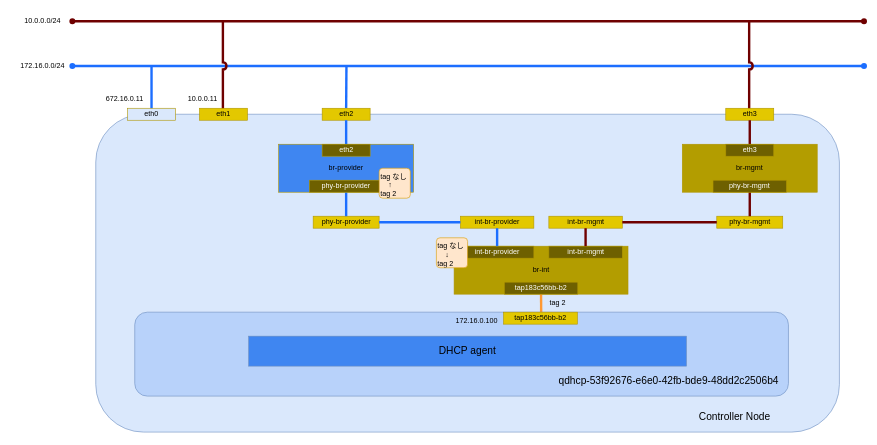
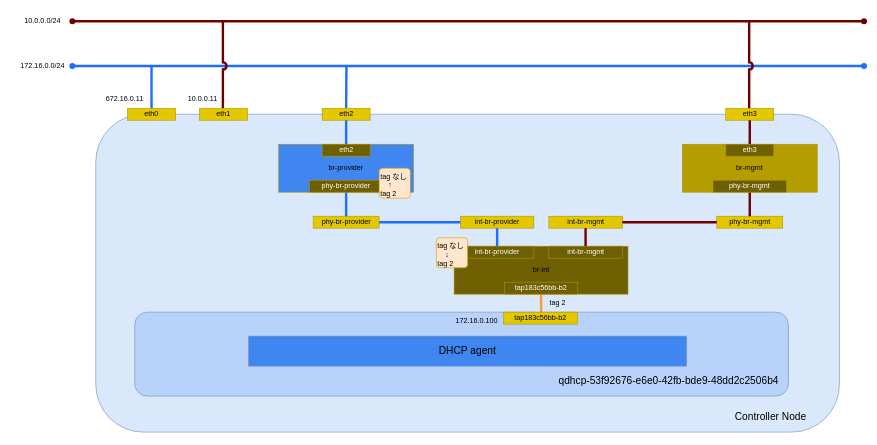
node "eth0": fillcolor #dae8fc -> #e3c800
node "br-int": fillcolor #b39d00 -> #6e6000
node "Controller Node": moved (735, 417) -> (771, 417)
